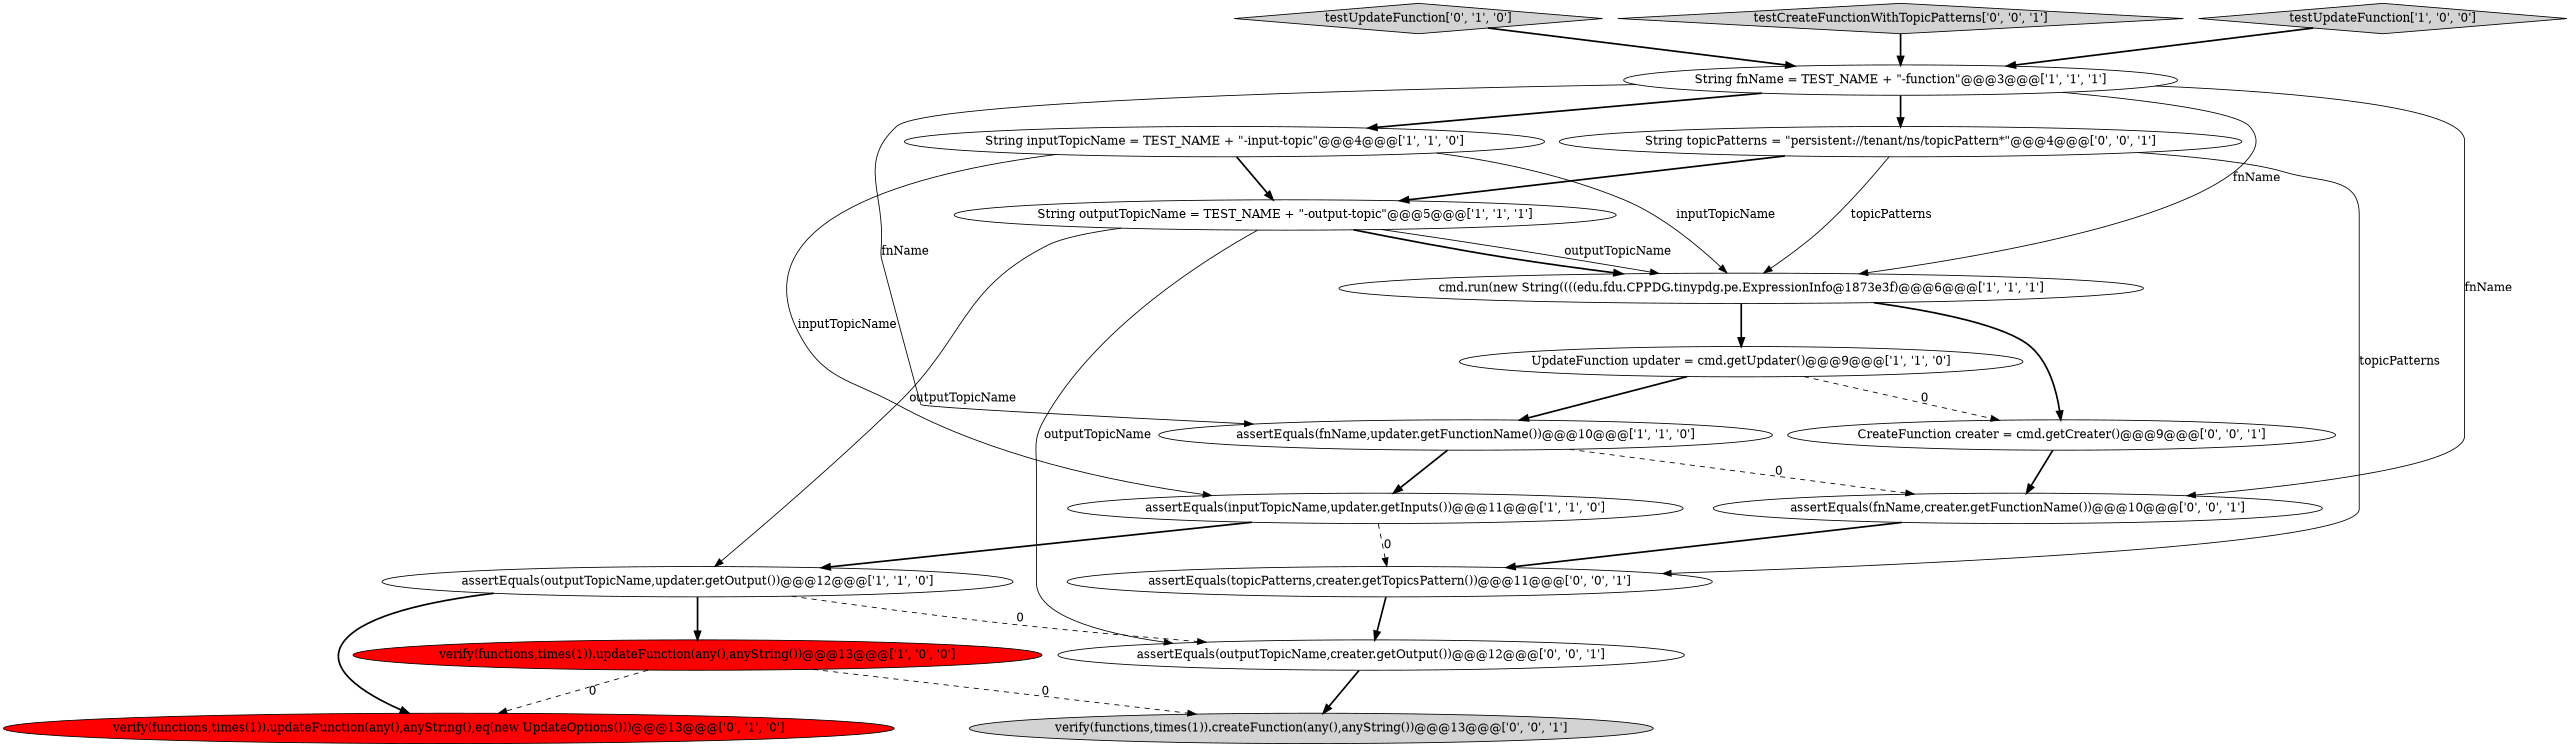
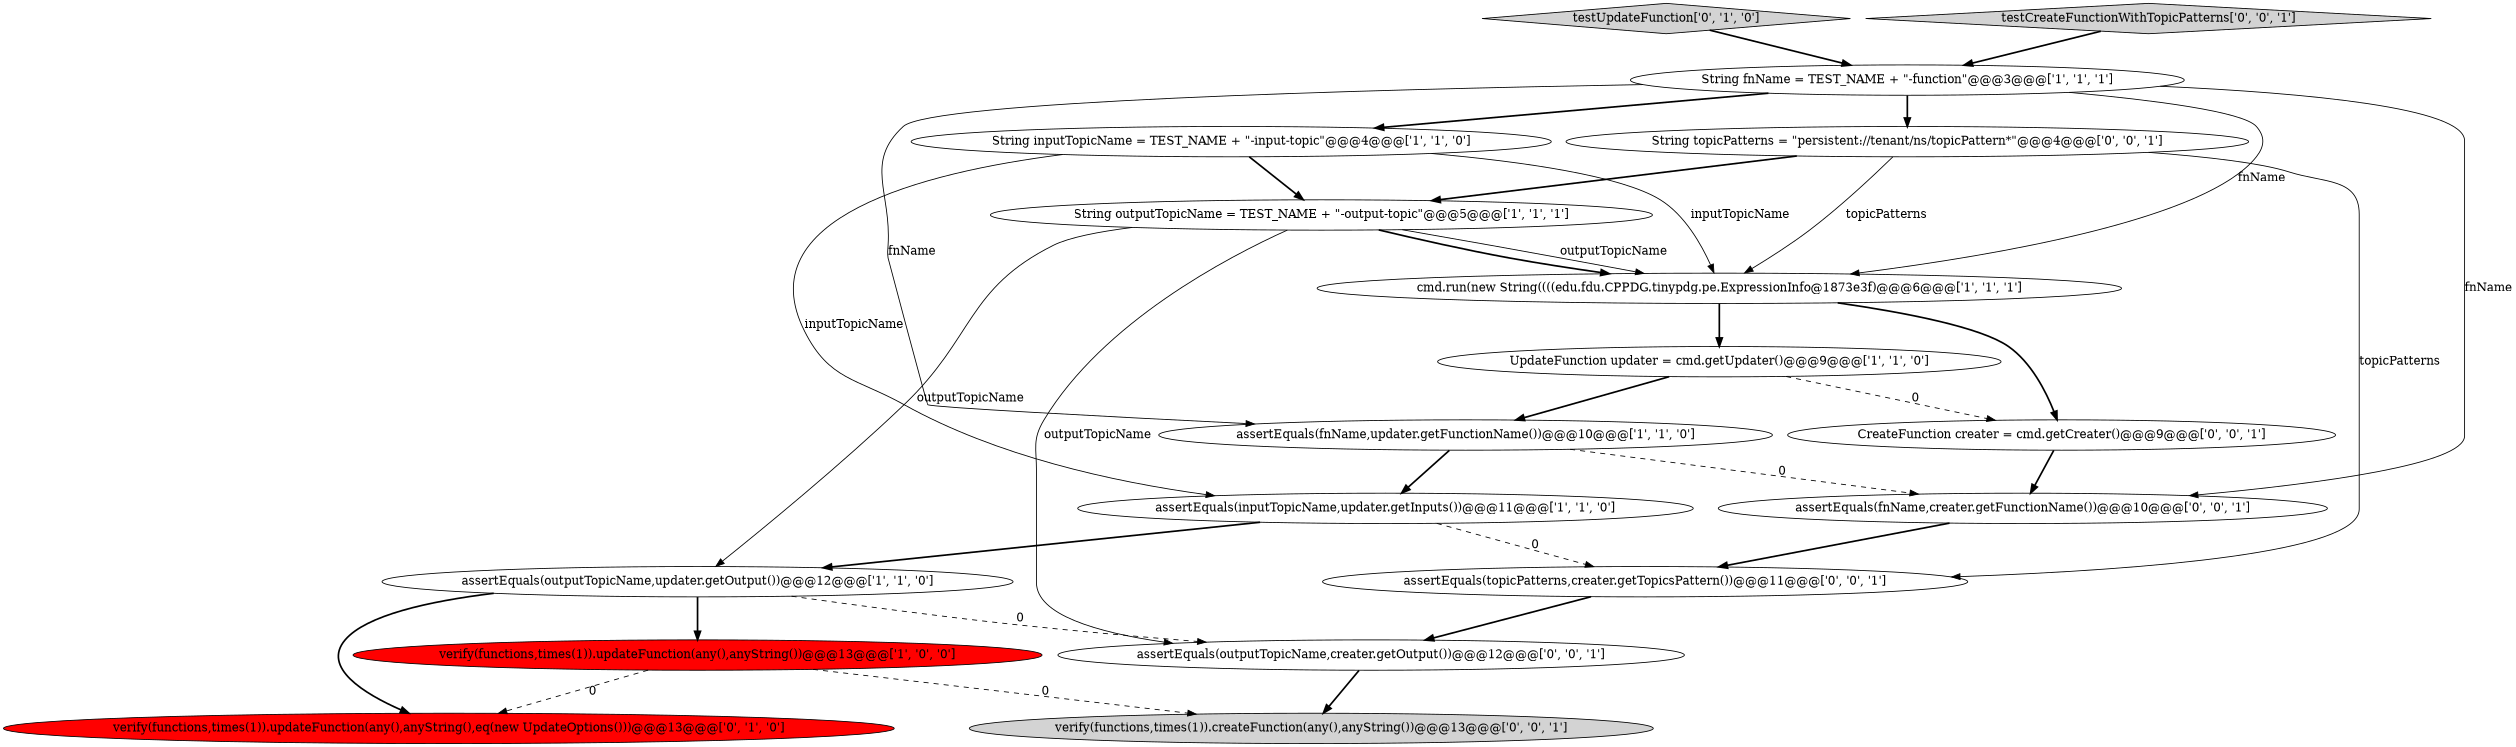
node "testUpdateFunction['1', '0', '0']": removed
